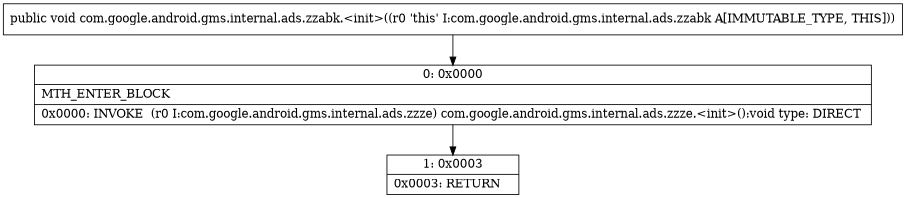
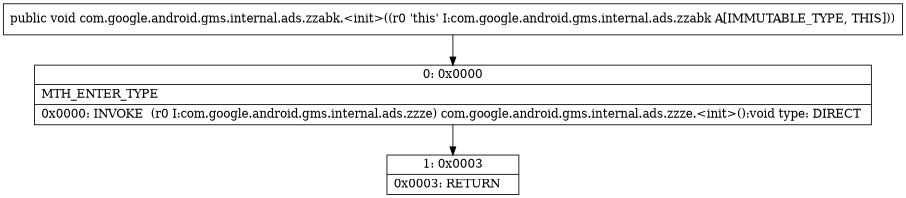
node "0: 0x0000": text "MTH_ENTER_BLOCK" -> "MTH_ENTER_TYPE"
